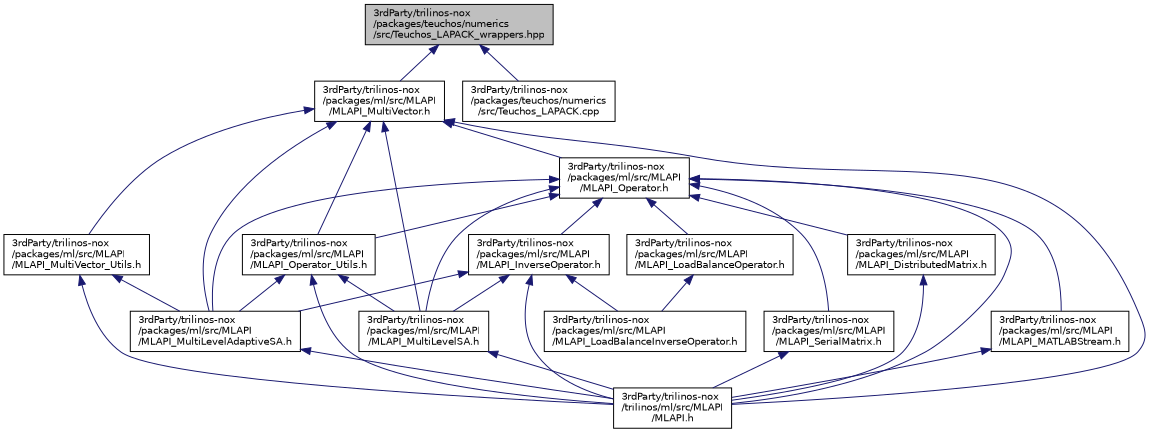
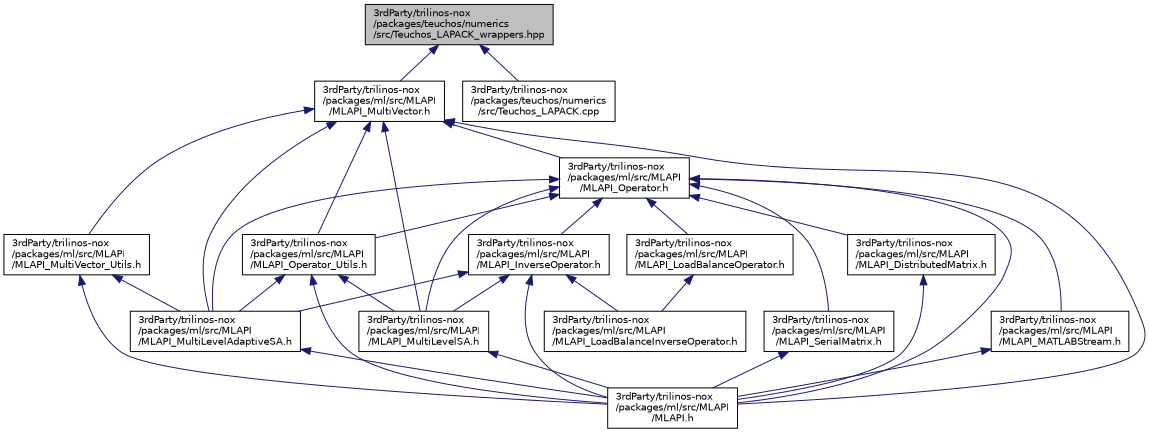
node "3rdParty/trilinos-nox /trilinos/ml/src/MLAPI /MLAPI.h": label "3rdParty/trilinos-nox /trilinos/ml/src/MLAPI /MLAPI.h" -> "3rdParty/trilinos-nox /packages/ml/src/MLAPI /MLAPI.h"
